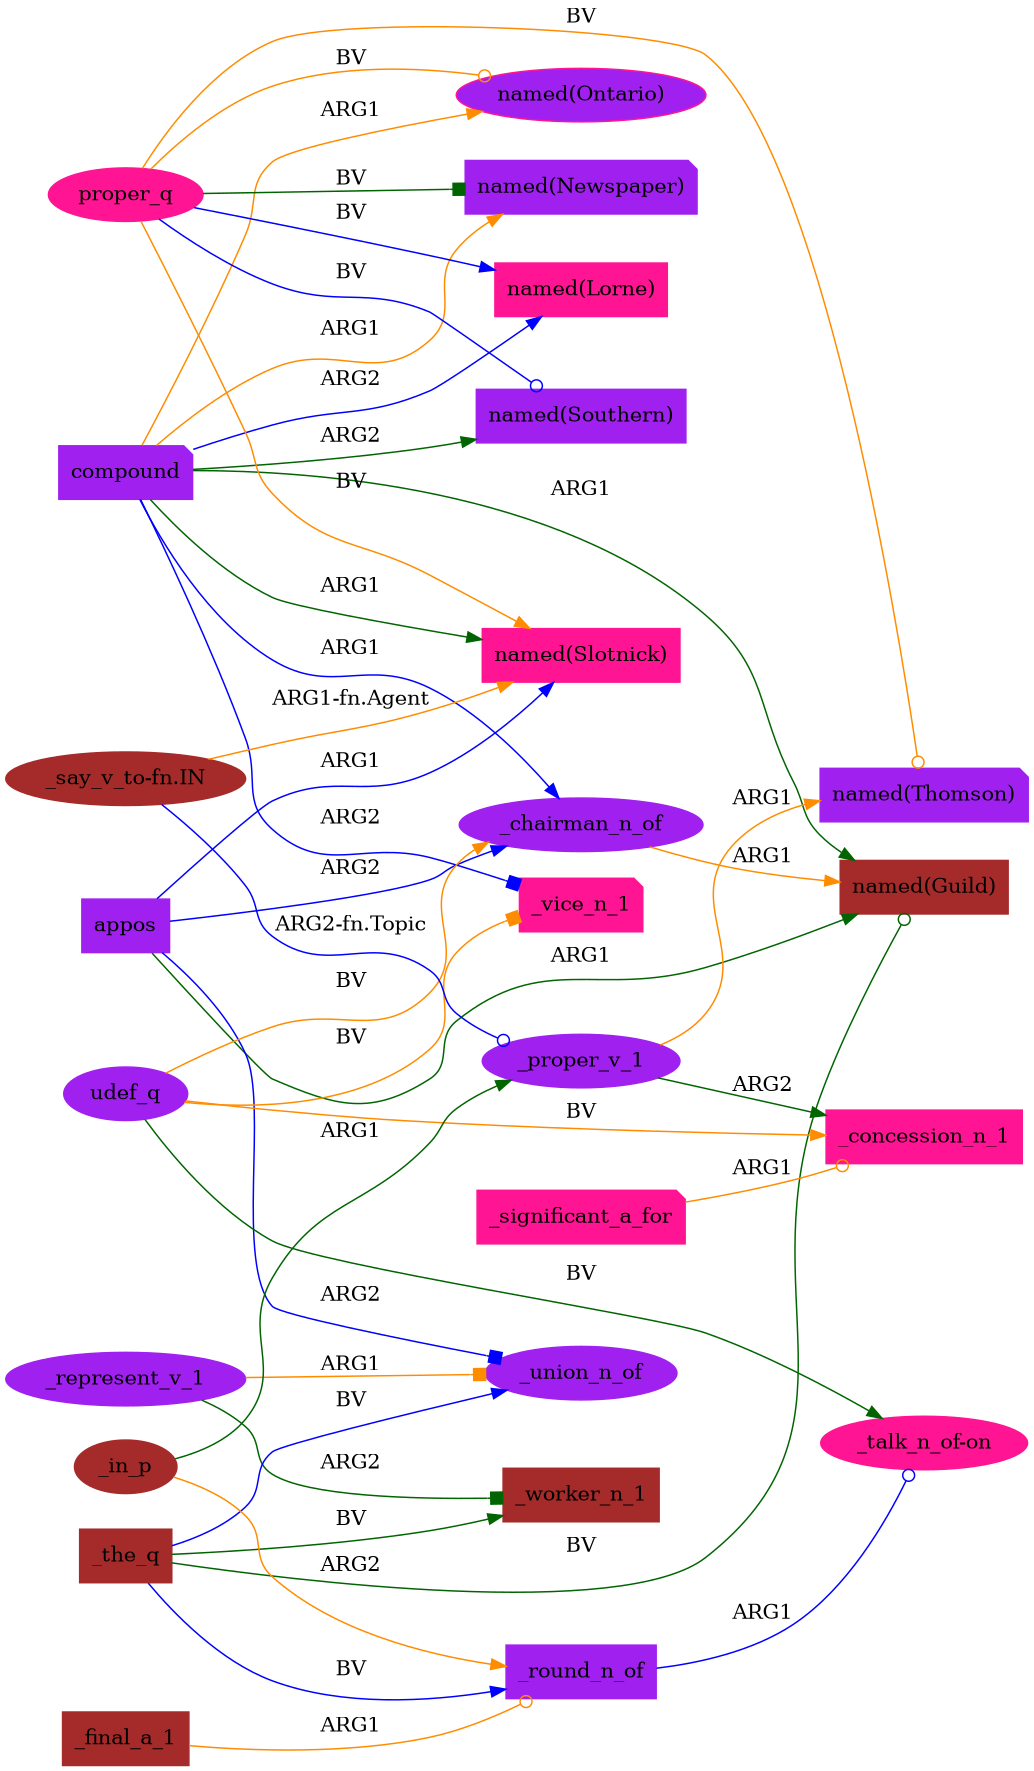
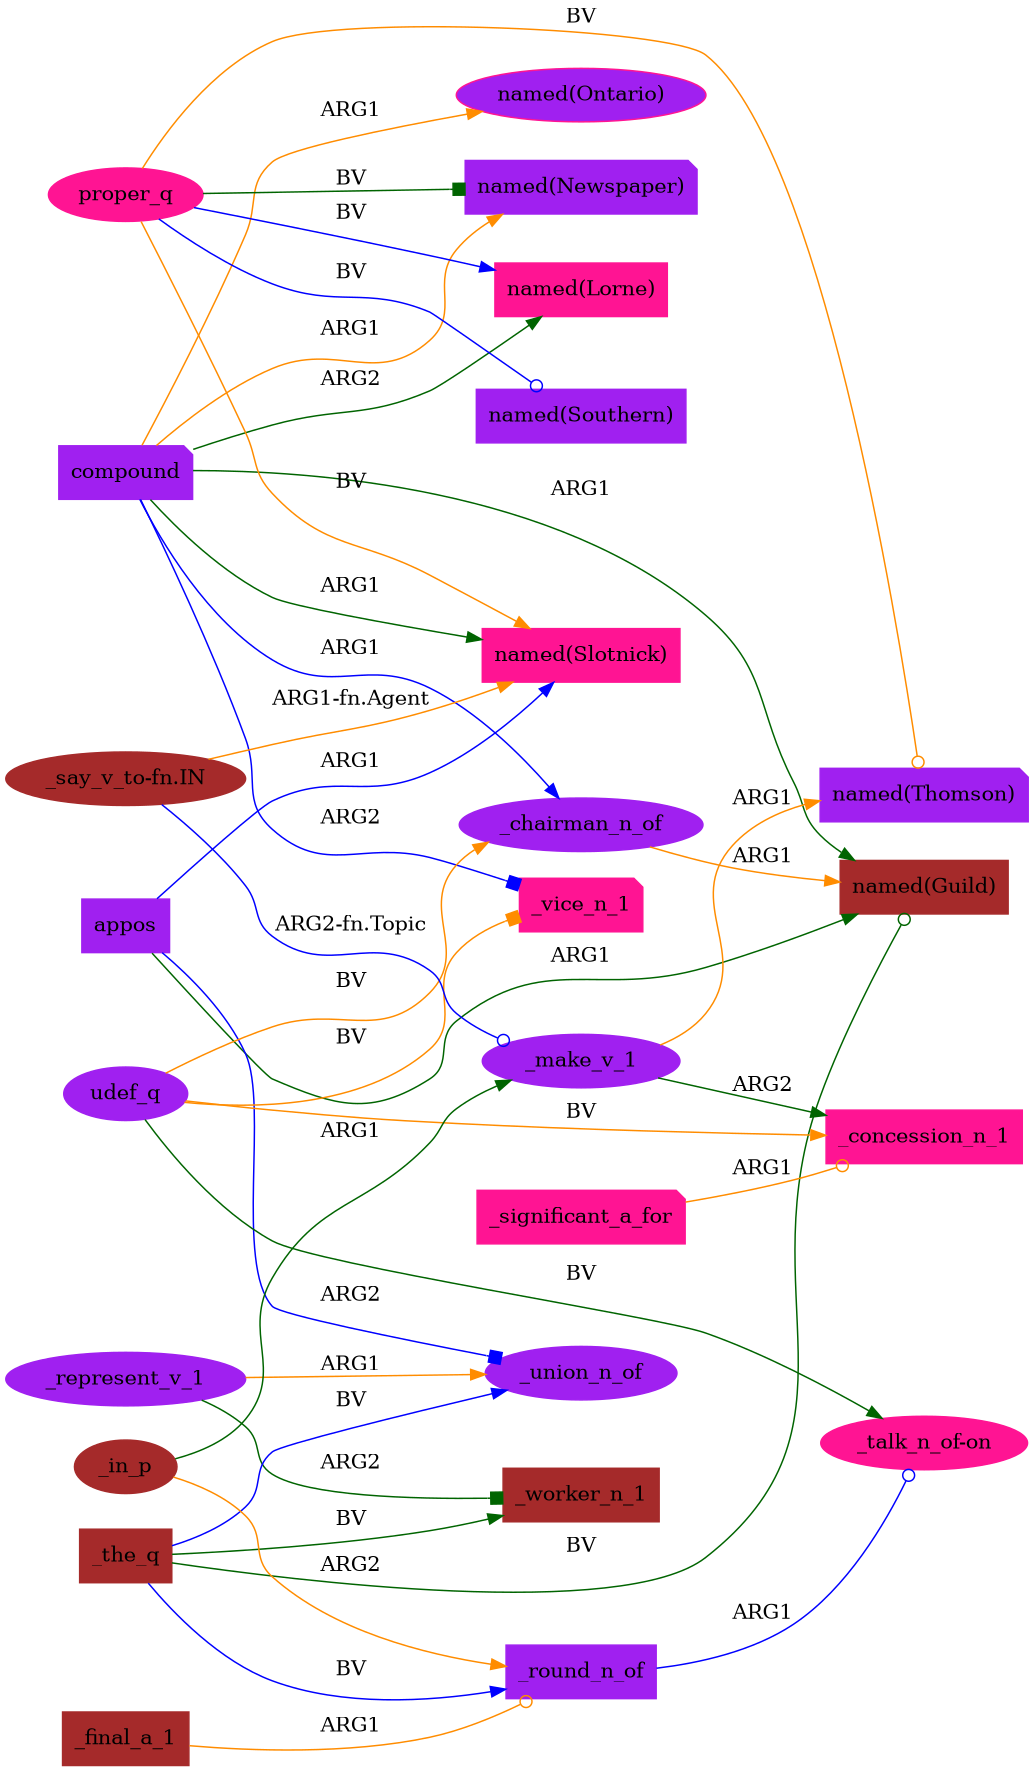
edge "proper_q" -> "named(Ontario)": removed, label "BV"
edge "compound" -> "named(Lorne)": color blue -> darkgreen
edge "compound" -> "named(Southern)": removed, label "ARG2"
edge "appos" -> "_chairman_n_of": removed, label "ARG2"
node "_proper_v_1": label "_proper_v_1" -> "_make_v_1"
edge "_represent_v_1" -> "_union_n_of": arrowhead box -> normal
